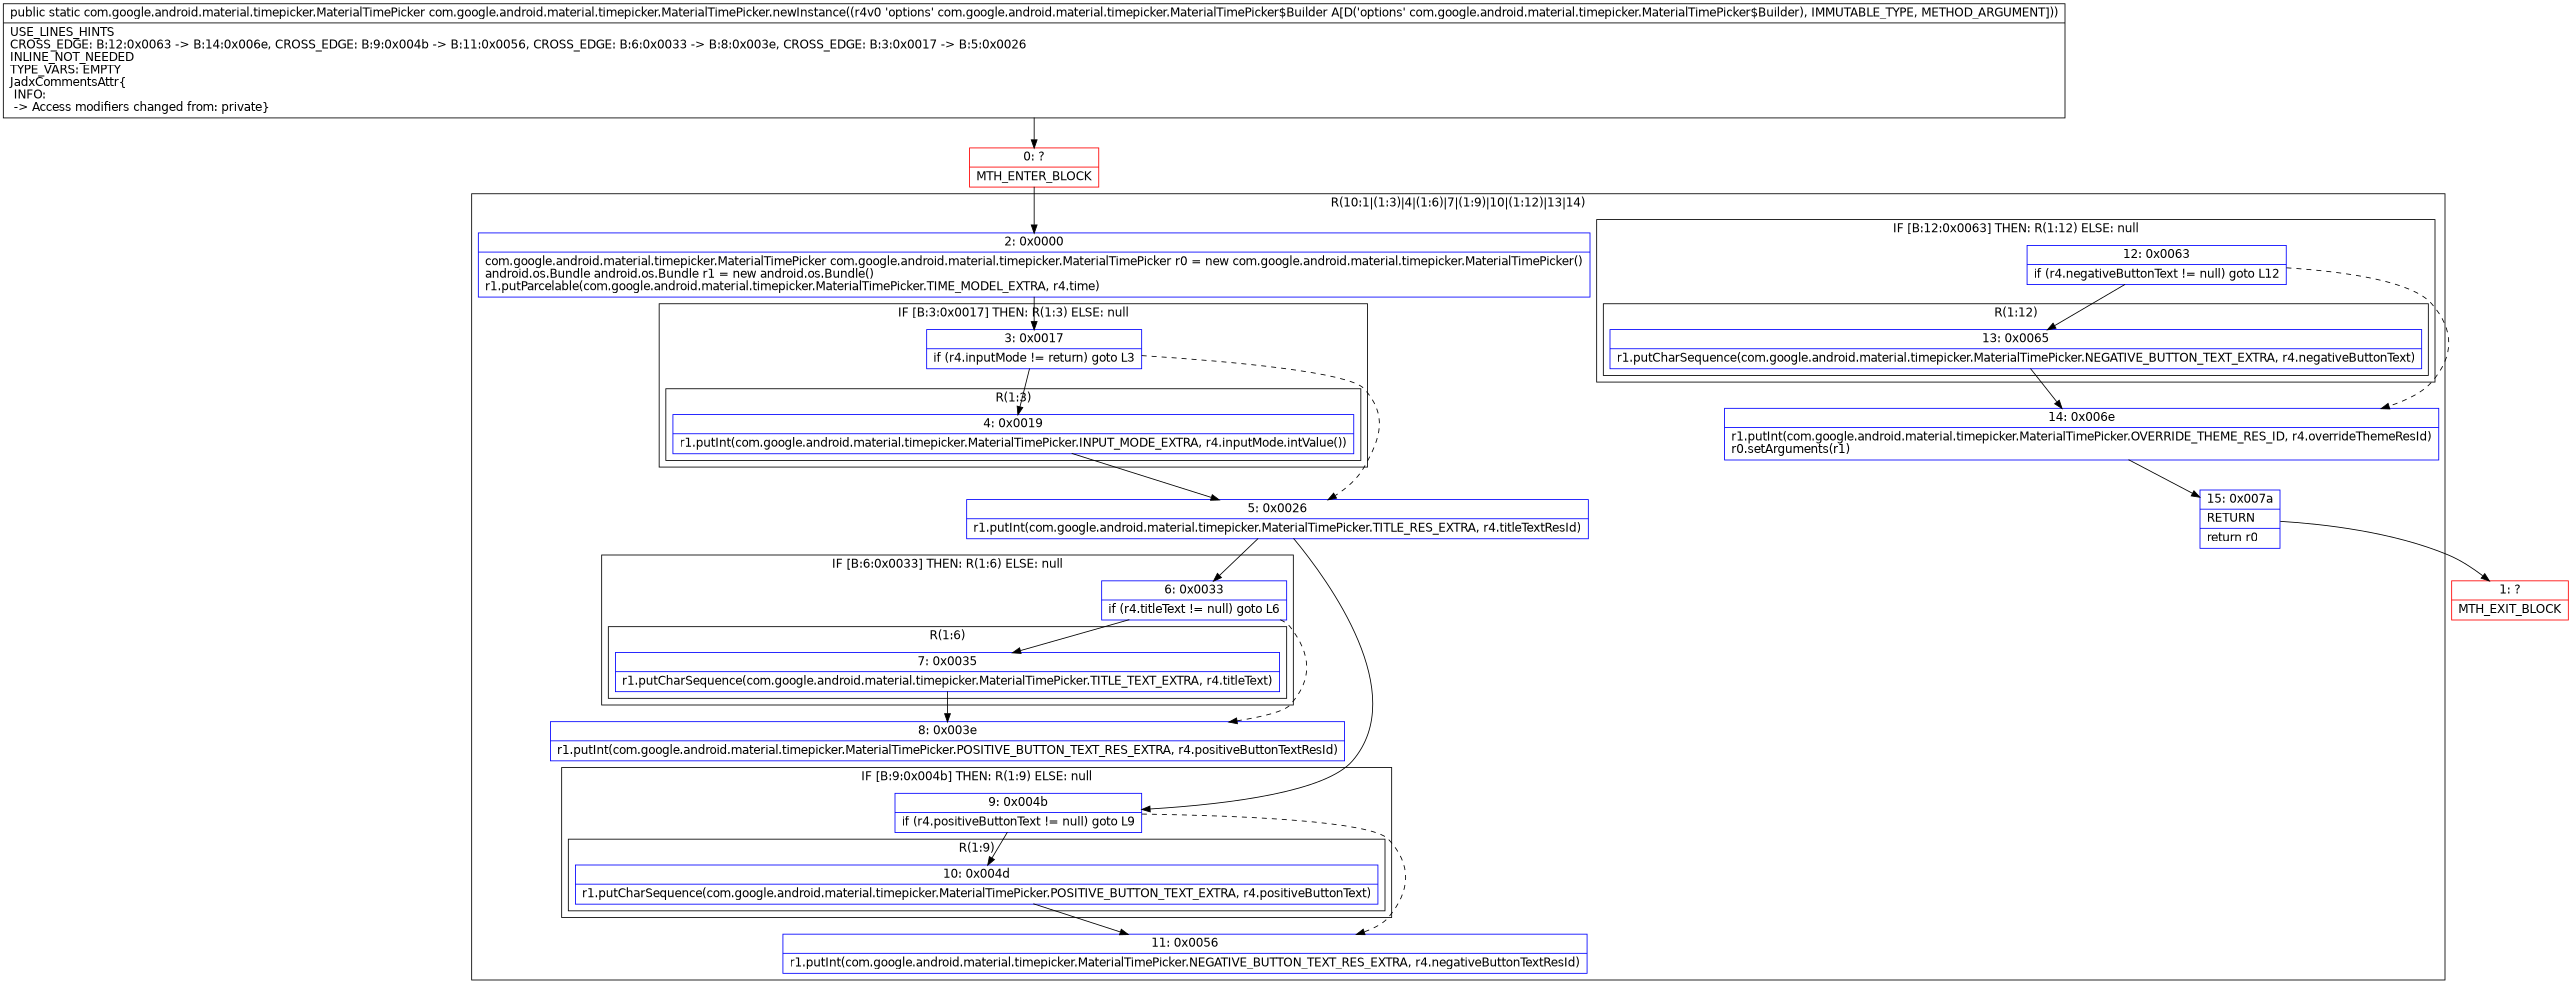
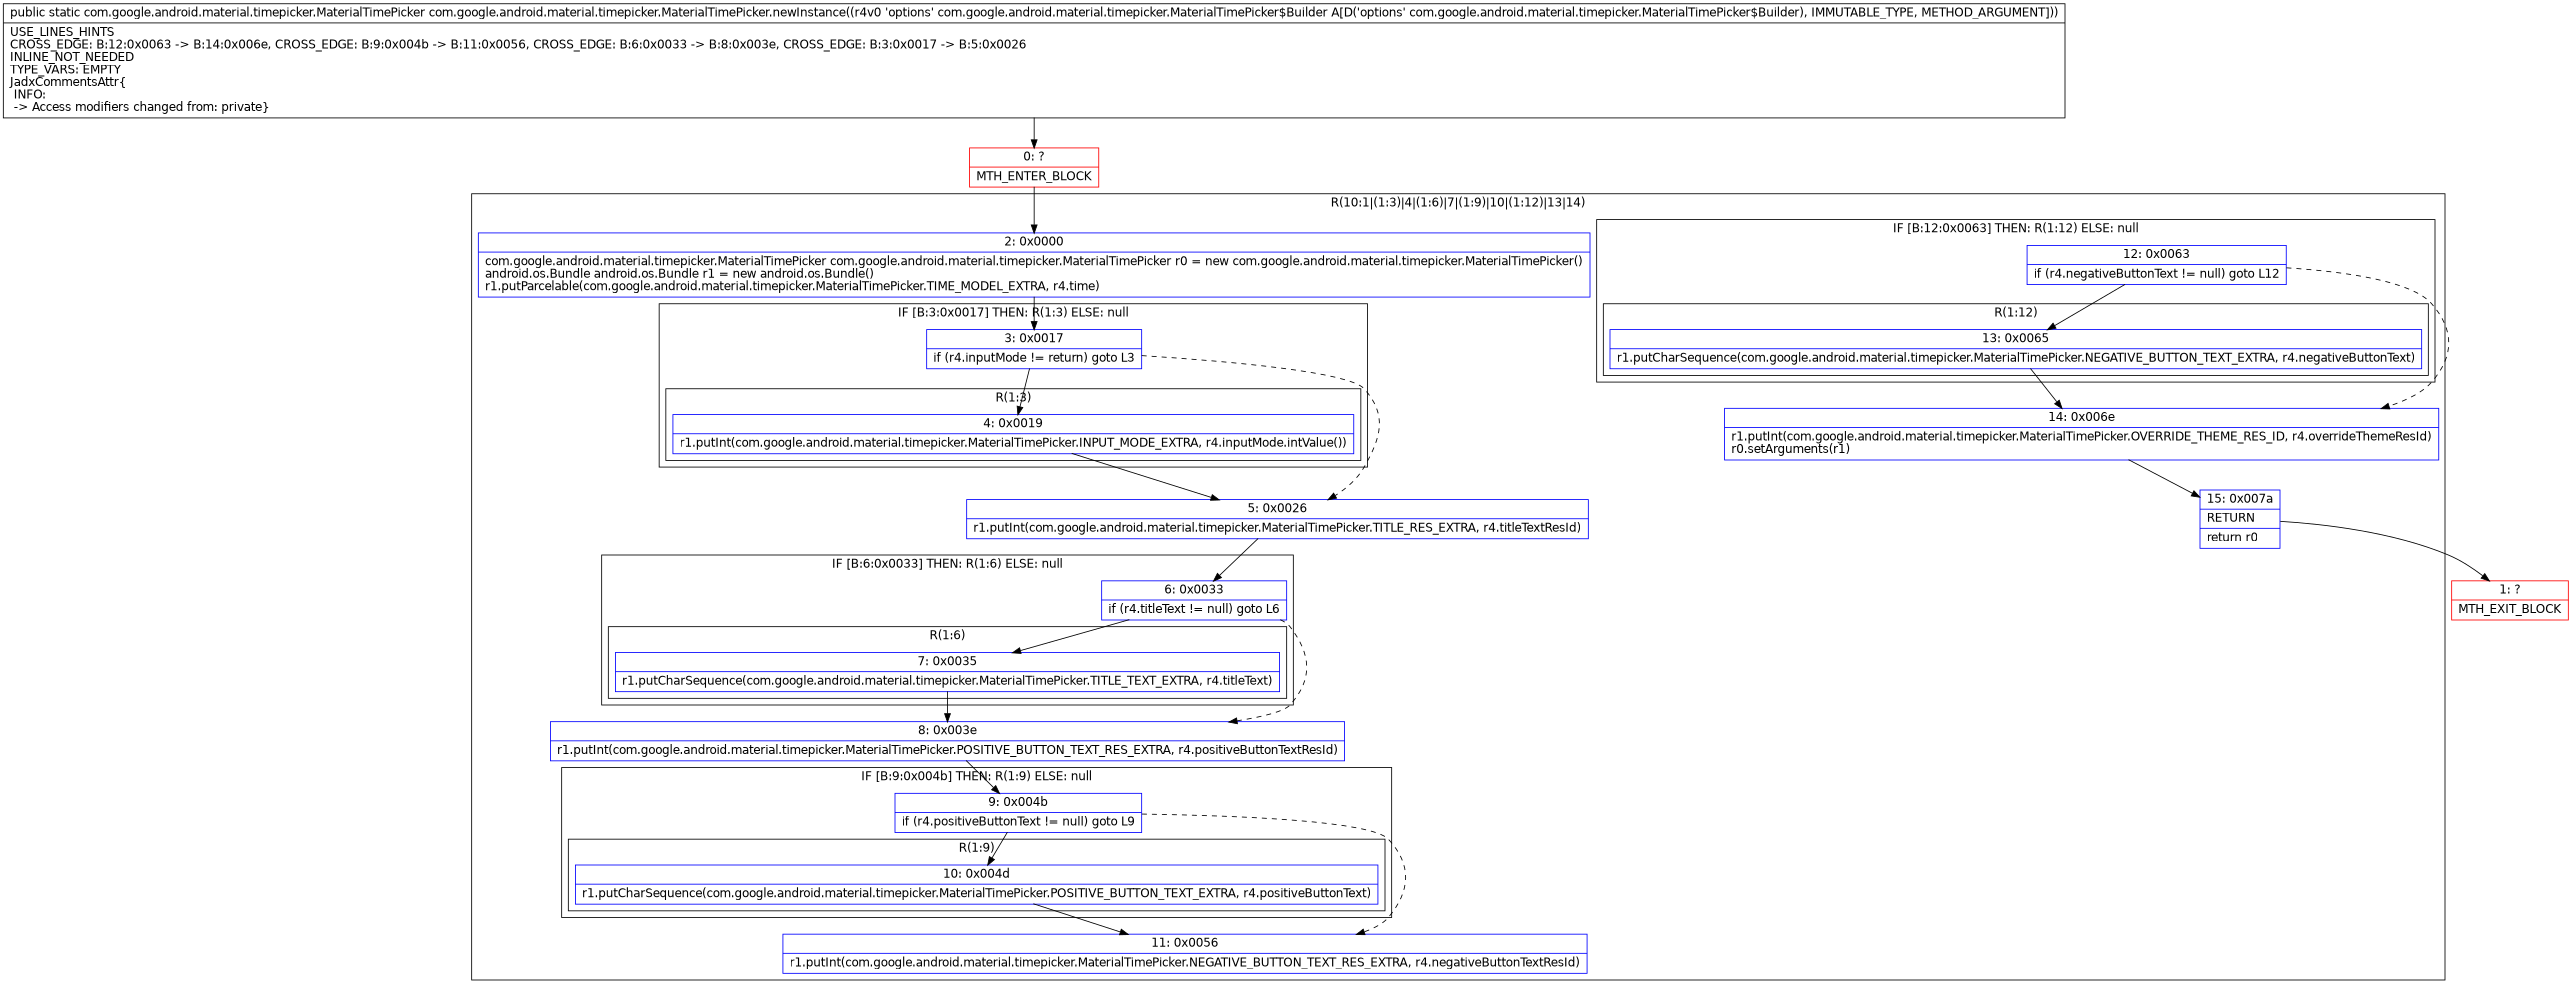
edge "5: 0x0026" -> "9: 0x004b": now "8: 0x003e" -> "9: 0x004b"
